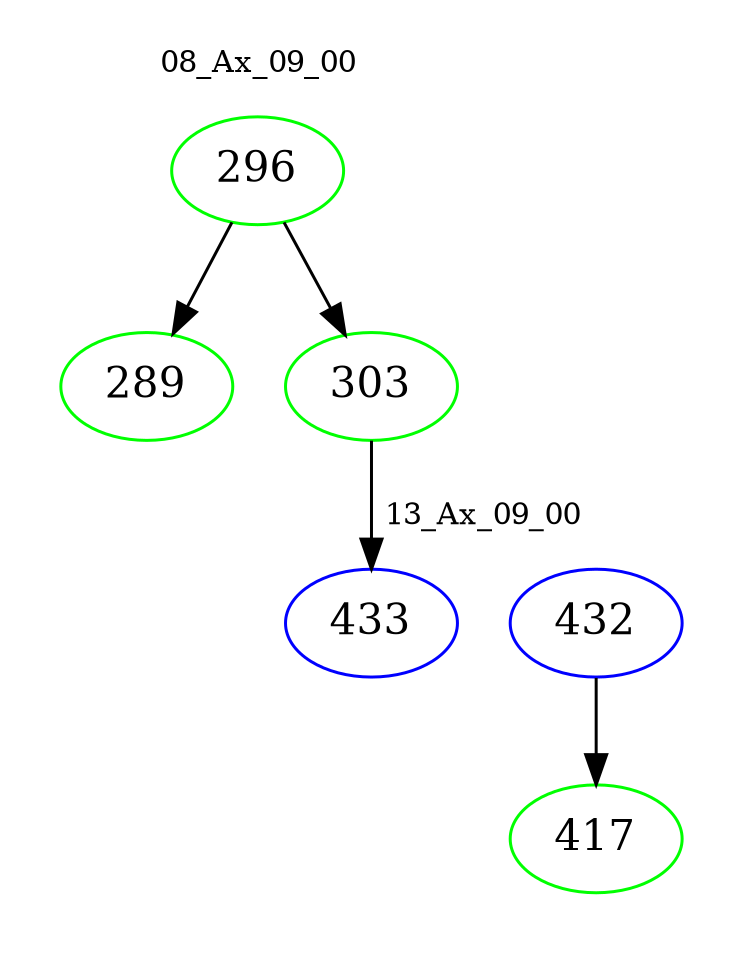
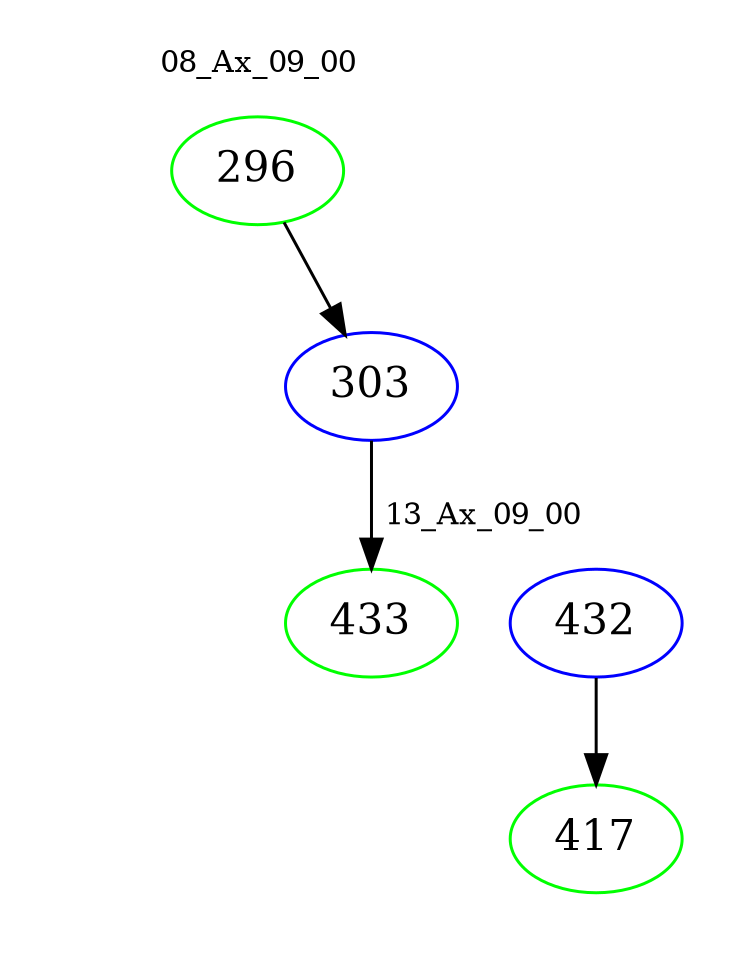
node "289": removed
node "303": color green -> blue
node "433": color blue -> green
